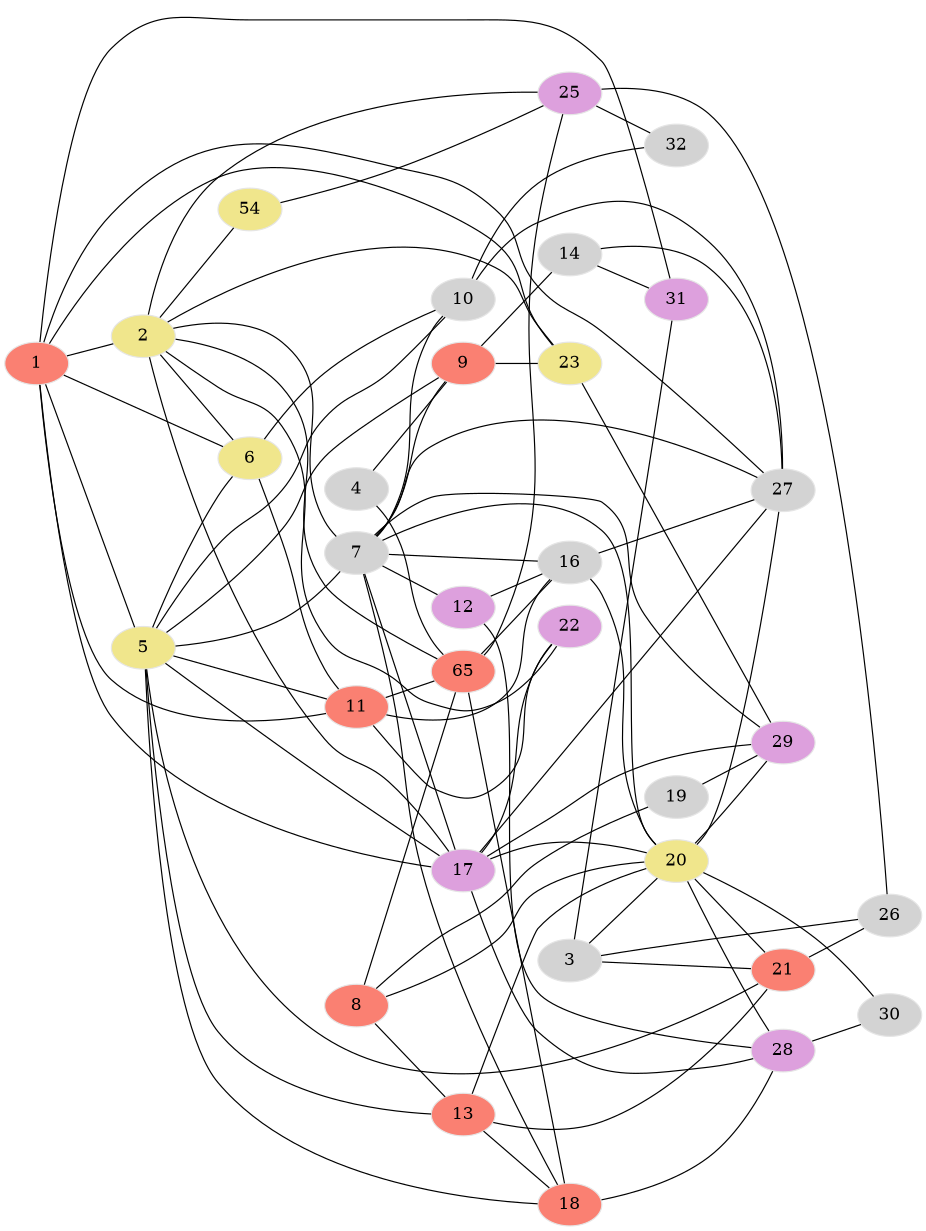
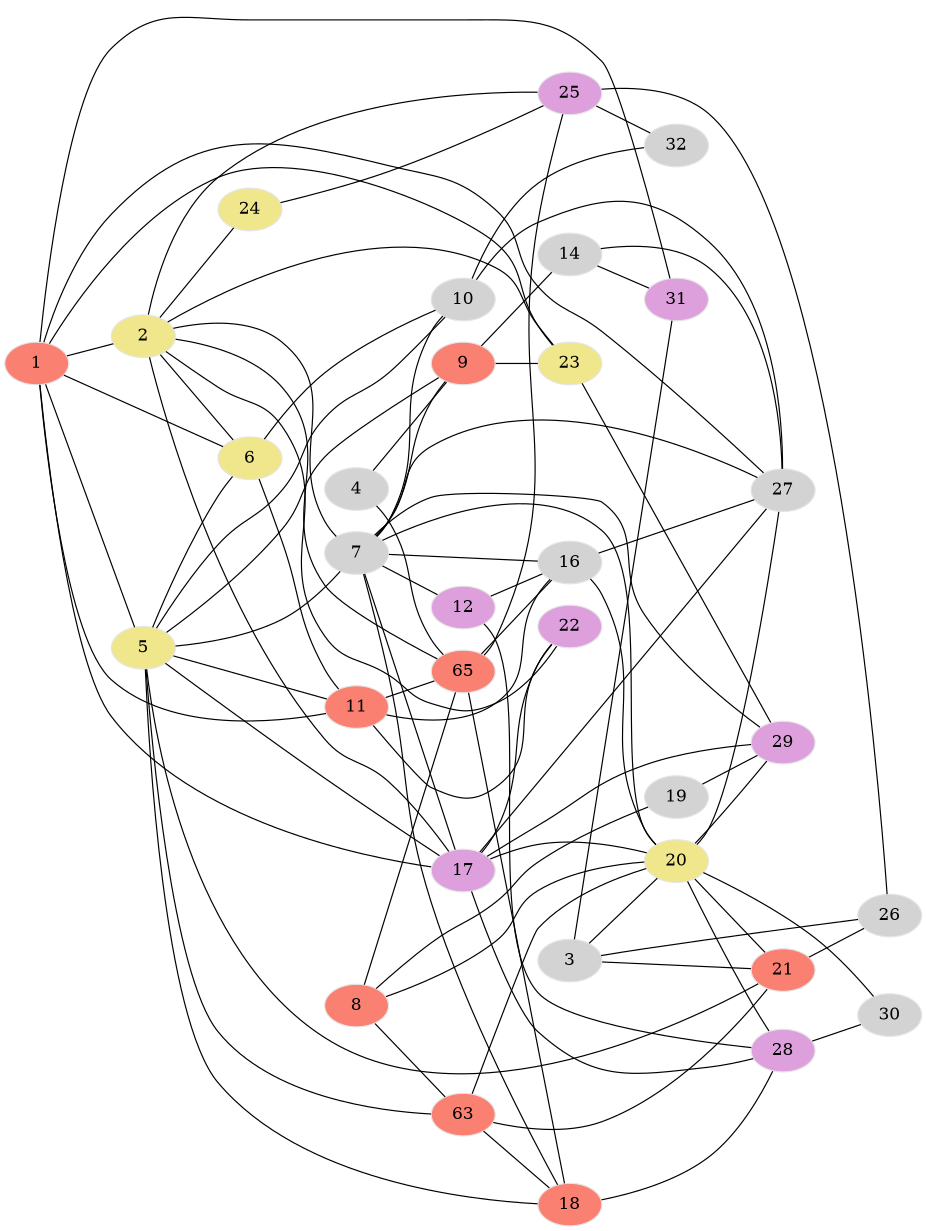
node "54": label "54" -> "24"
node "13": label "13" -> "63"
